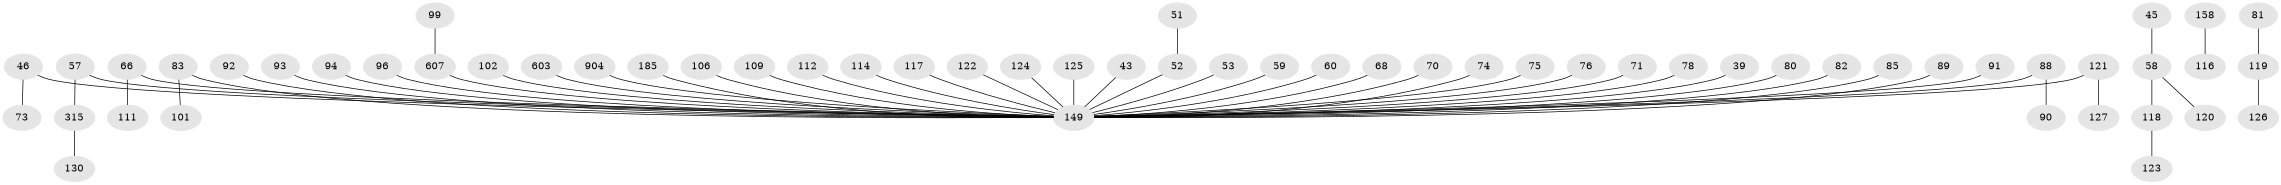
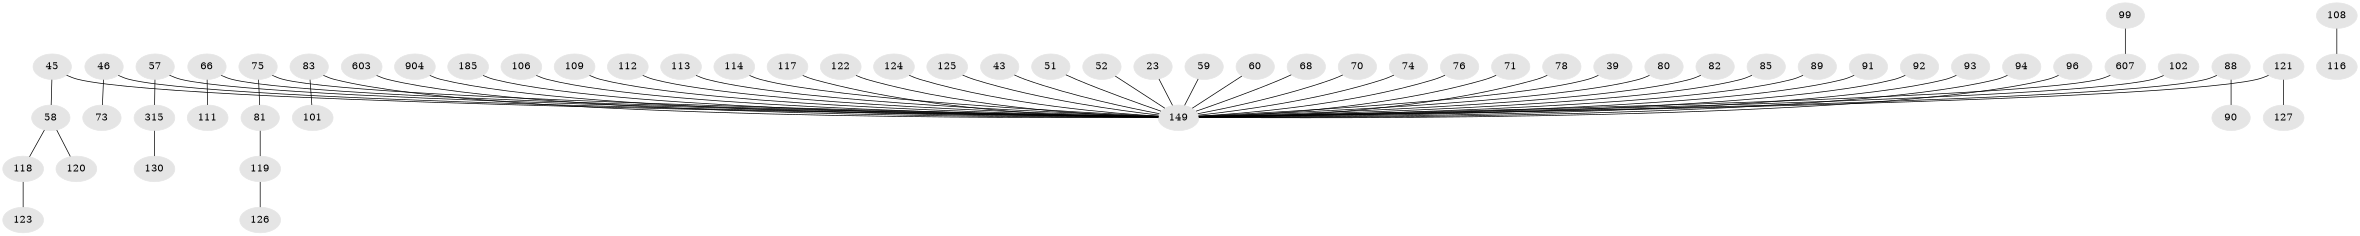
node "158": label "158" -> "108"
edge "51" -- "52": now "51" -- "149"
node "113": added
node "53": label "53" -> "23"
edge "75" -- "81": added
edge "45" -- "149": added
